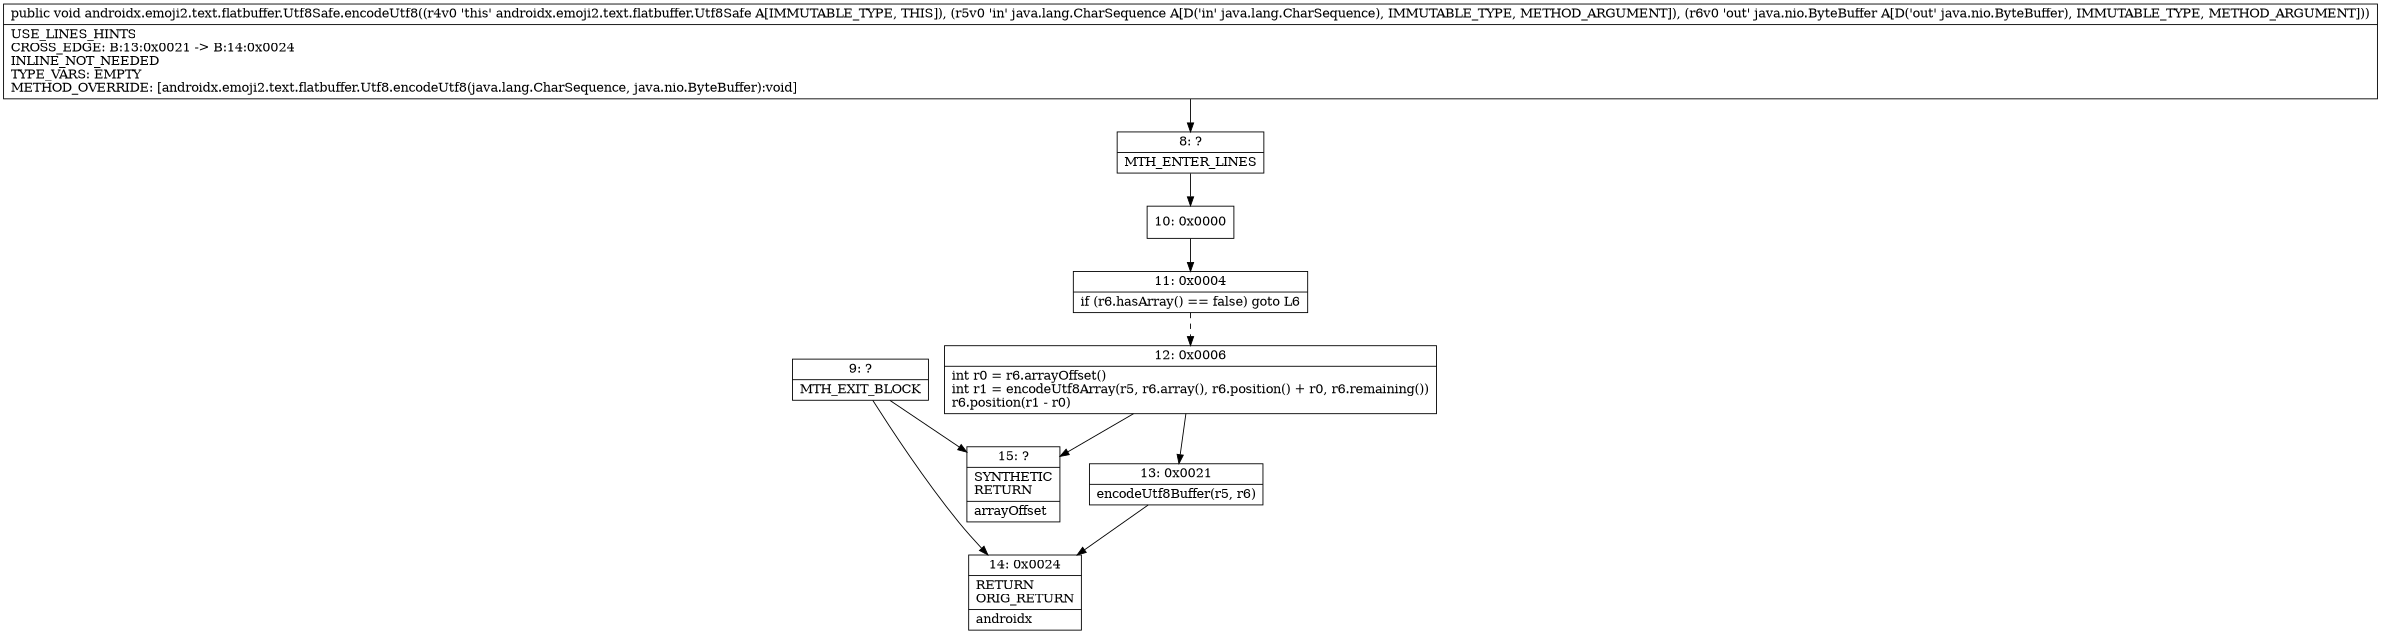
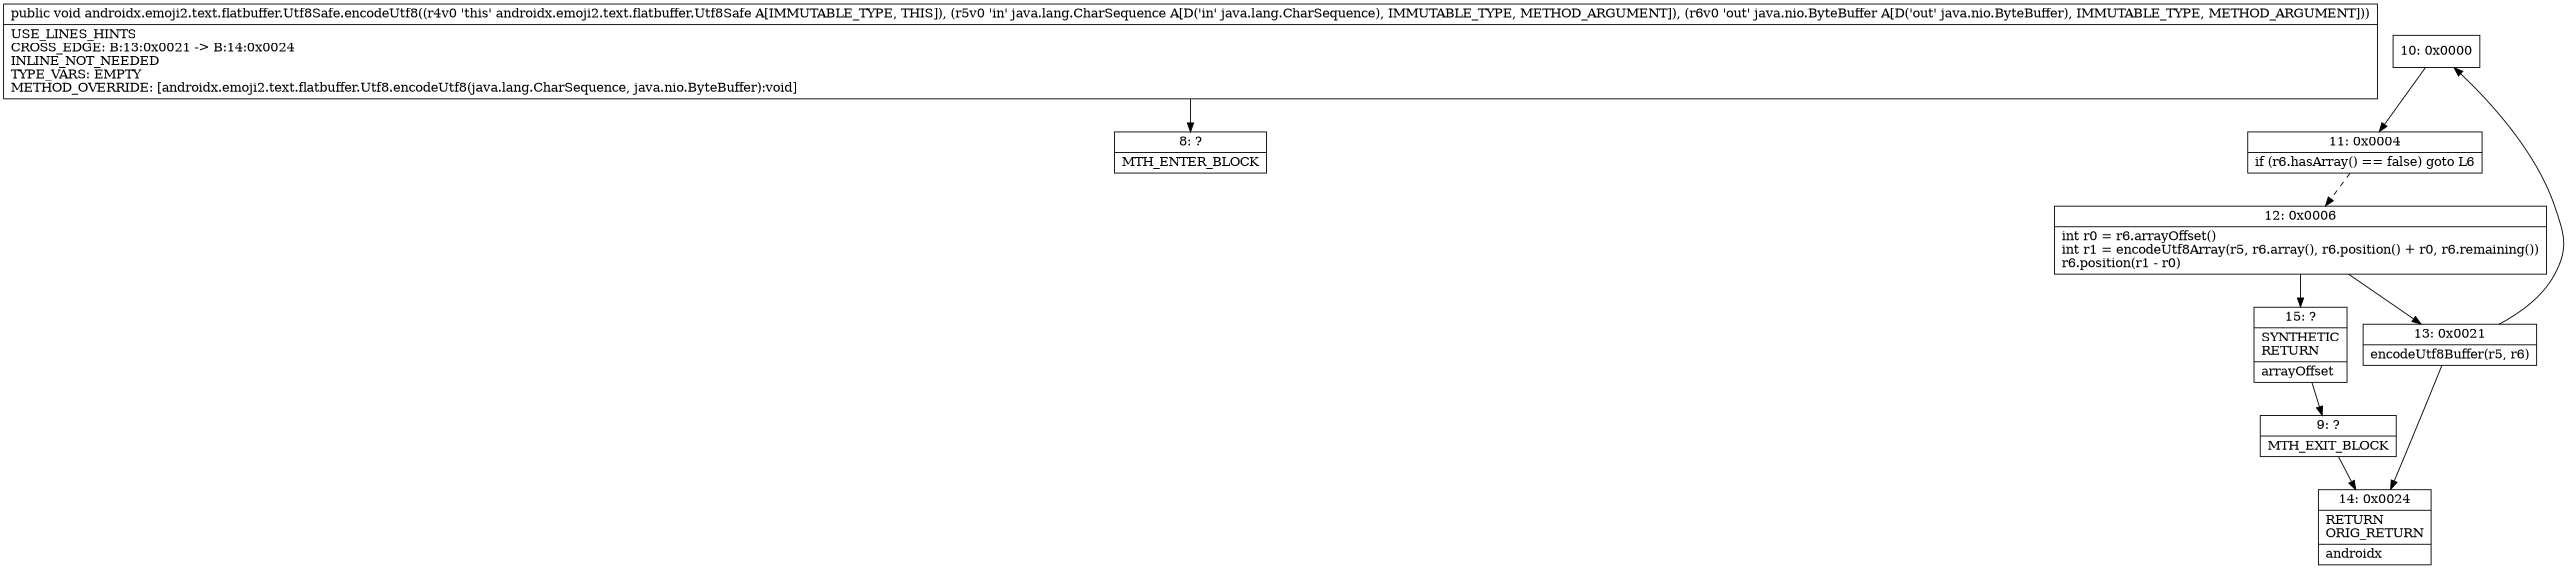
node "8: ?": text "MTH_ENTER_LINES" -> "MTH_ENTER_BLOCK"
edge "8: ?" -> "10: 0x0000": now "13: 0x0021" -> "10: 0x0000"
edge "9: ?" -> "15: ?": reversed
